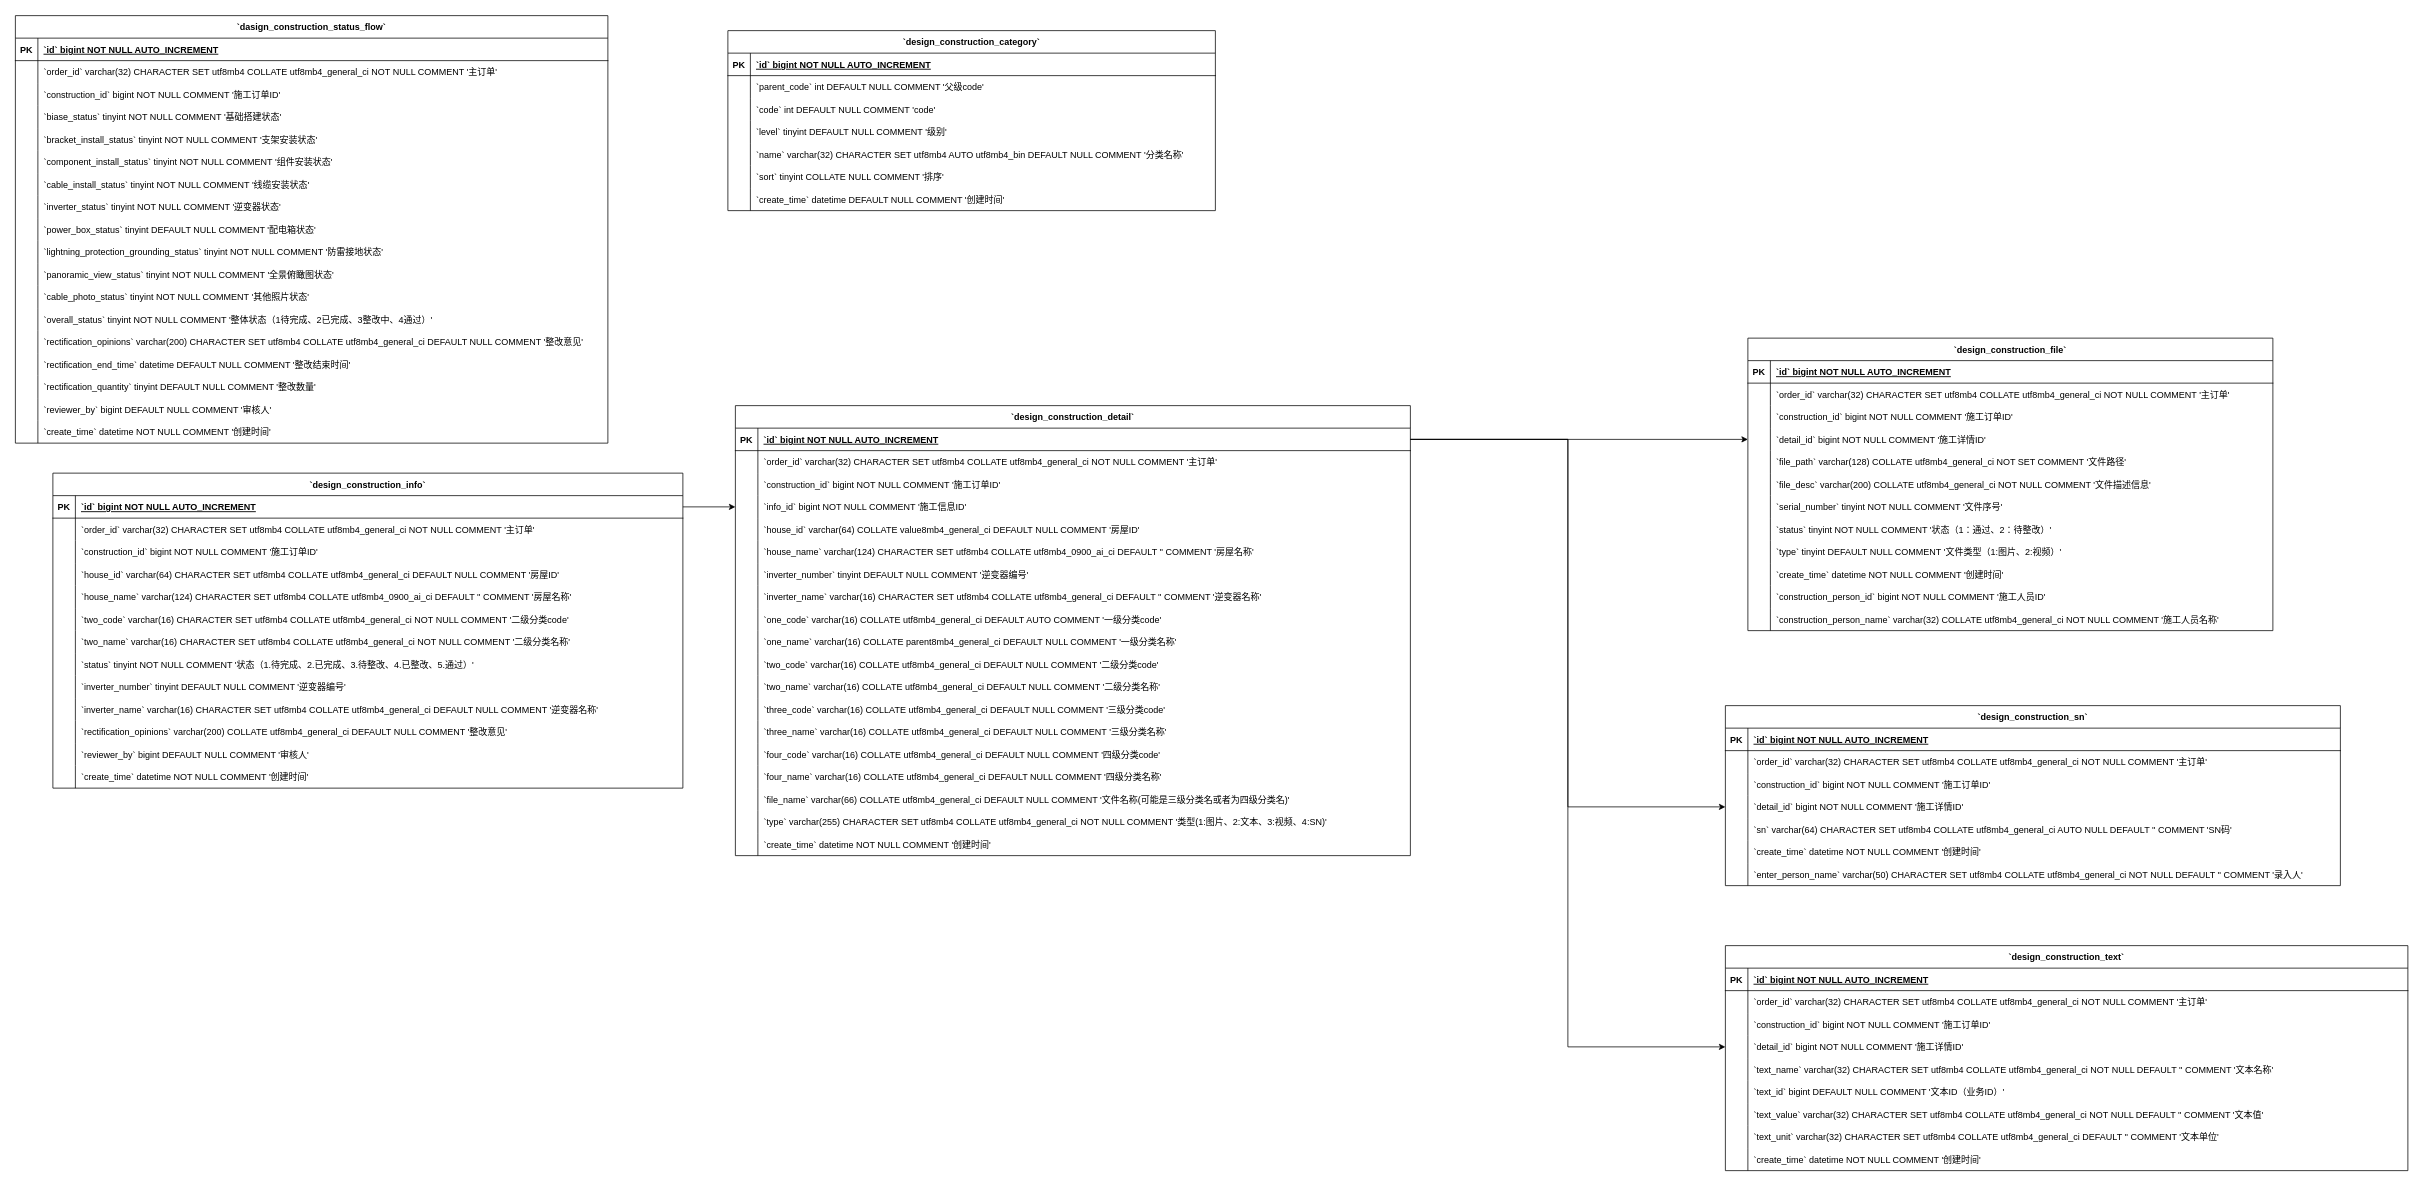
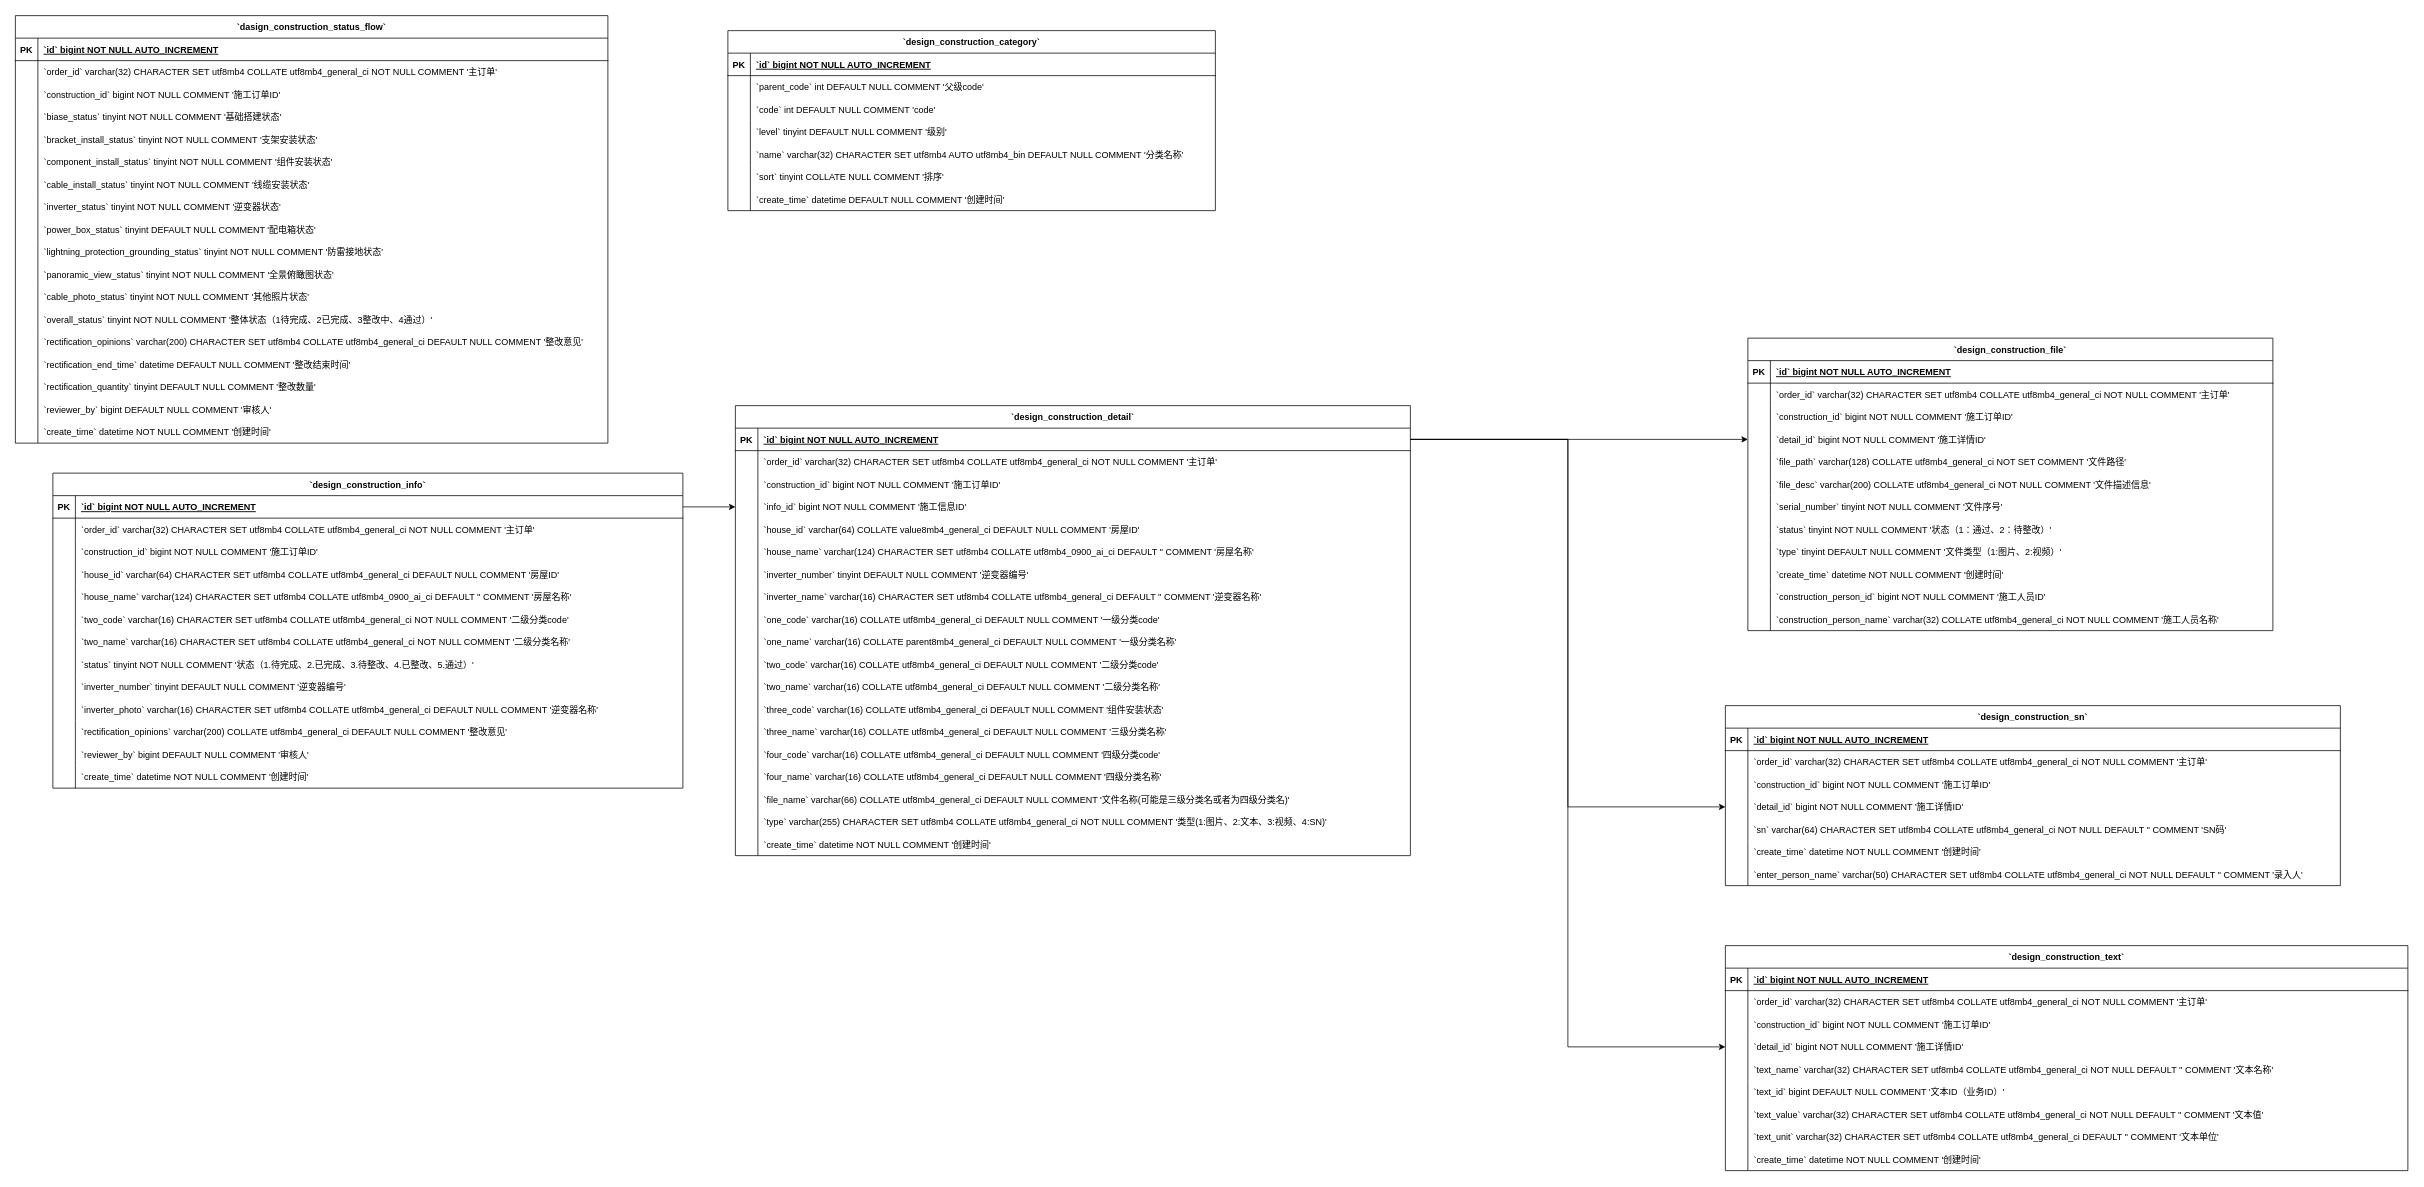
node "`one_code` varchar(16) COLLATE utf8mb4_general_ci DEFAULT AUTO COMMENT '一级分类code'": label "`one_code` varchar(16) COLLATE utf8mb4_general_ci DEFAULT AUTO COMMENT '一级分类code'" -> "`one_code` varchar(16) COLLATE utf8mb4_general_ci DEFAULT NULL COMMENT '一级分类code'"
node "`inverter_name` varchar(16) CHARACTER SET utf8mb4 COLLATE utf8mb4_general_ci DEFAULT NULL COMMENT '逆变器名称'": label "`inverter_name` varchar(16) CHARACTER SET utf8mb4 COLLATE utf8mb4_general_ci DEFAULT NULL COMMENT '逆变器名称'" -> "`inverter_photo` varchar(16) CHARACTER SET utf8mb4 COLLATE utf8mb4_general_ci DEFAULT NULL COMMENT '逆变器名称'"
node "`three_code` varchar(16) COLLATE utf8mb4_general_ci DEFAULT NULL COMMENT '三级分类code'": label "`three_code` varchar(16) COLLATE utf8mb4_general_ci DEFAULT NULL COMMENT '三级分类code'" -> "`three_code` varchar(16) COLLATE utf8mb4_general_ci DEFAULT NULL COMMENT '组件安装状态'"
node "`sn` varchar(64) CHARACTER SET utf8mb4 COLLATE utf8mb4_general_ci AUTO NULL DEFAULT '' COMMENT 'SN码'": label "`sn` varchar(64) CHARACTER SET utf8mb4 COLLATE utf8mb4_general_ci AUTO NULL DEFAULT '' COMMENT 'SN码'" -> "`sn` varchar(64) CHARACTER SET utf8mb4 COLLATE utf8mb4_general_ci NOT NULL DEFAULT '' COMMENT 'SN码'"
